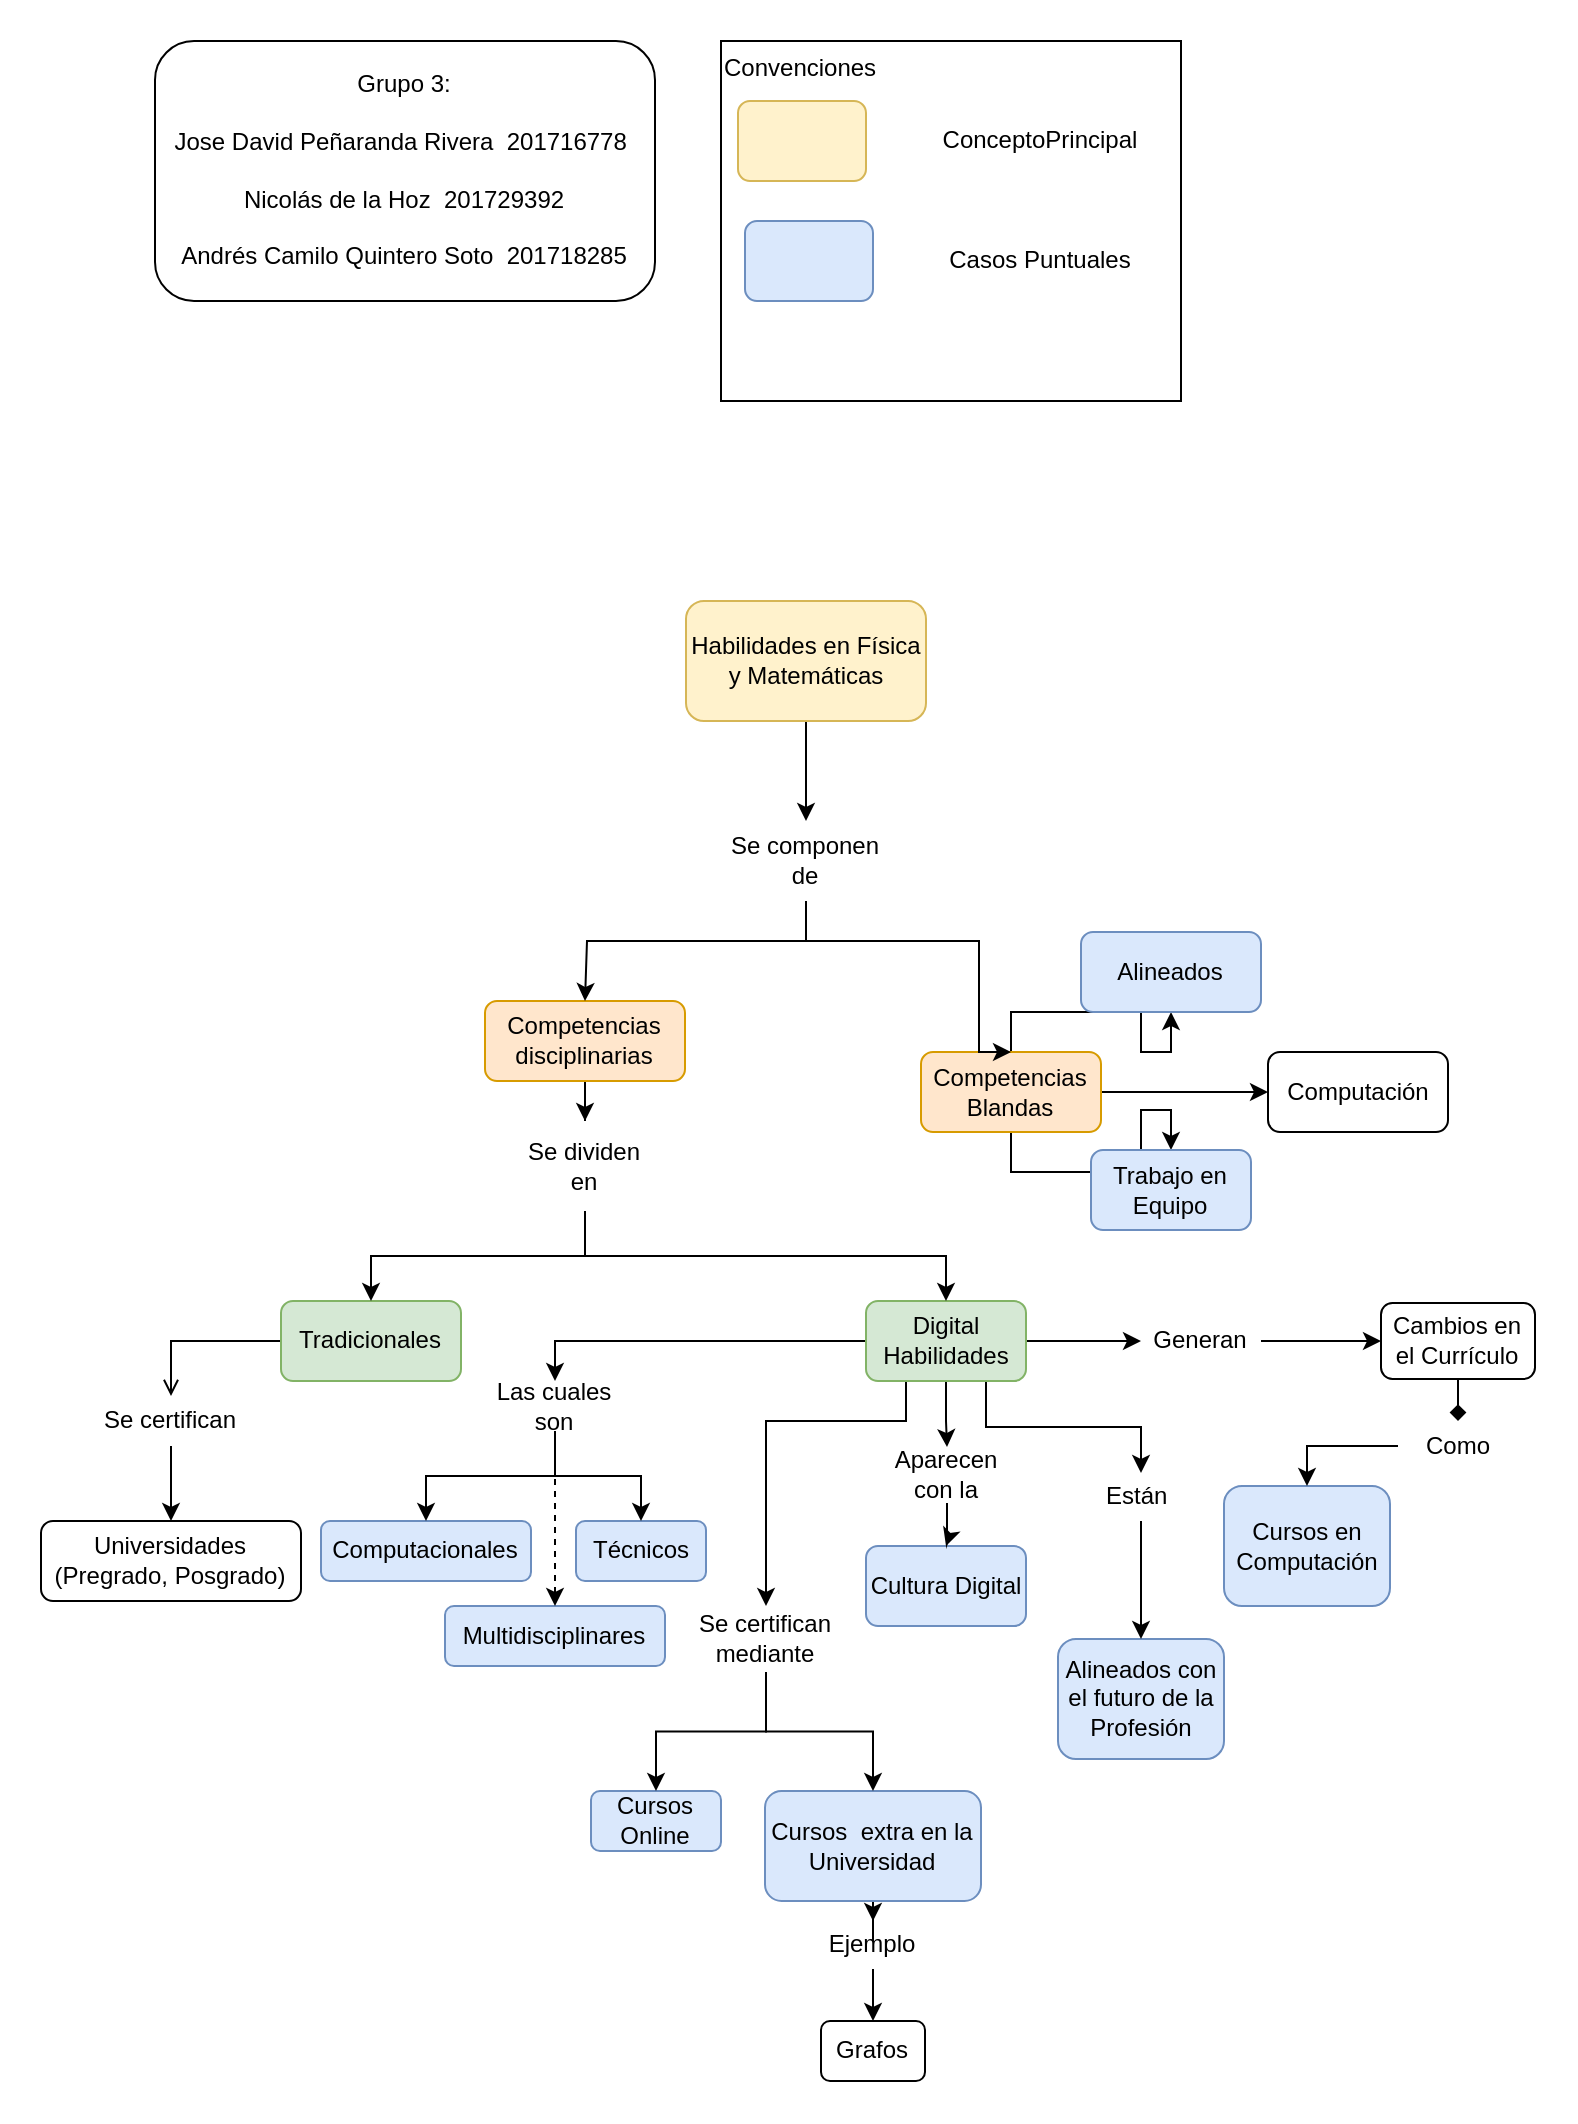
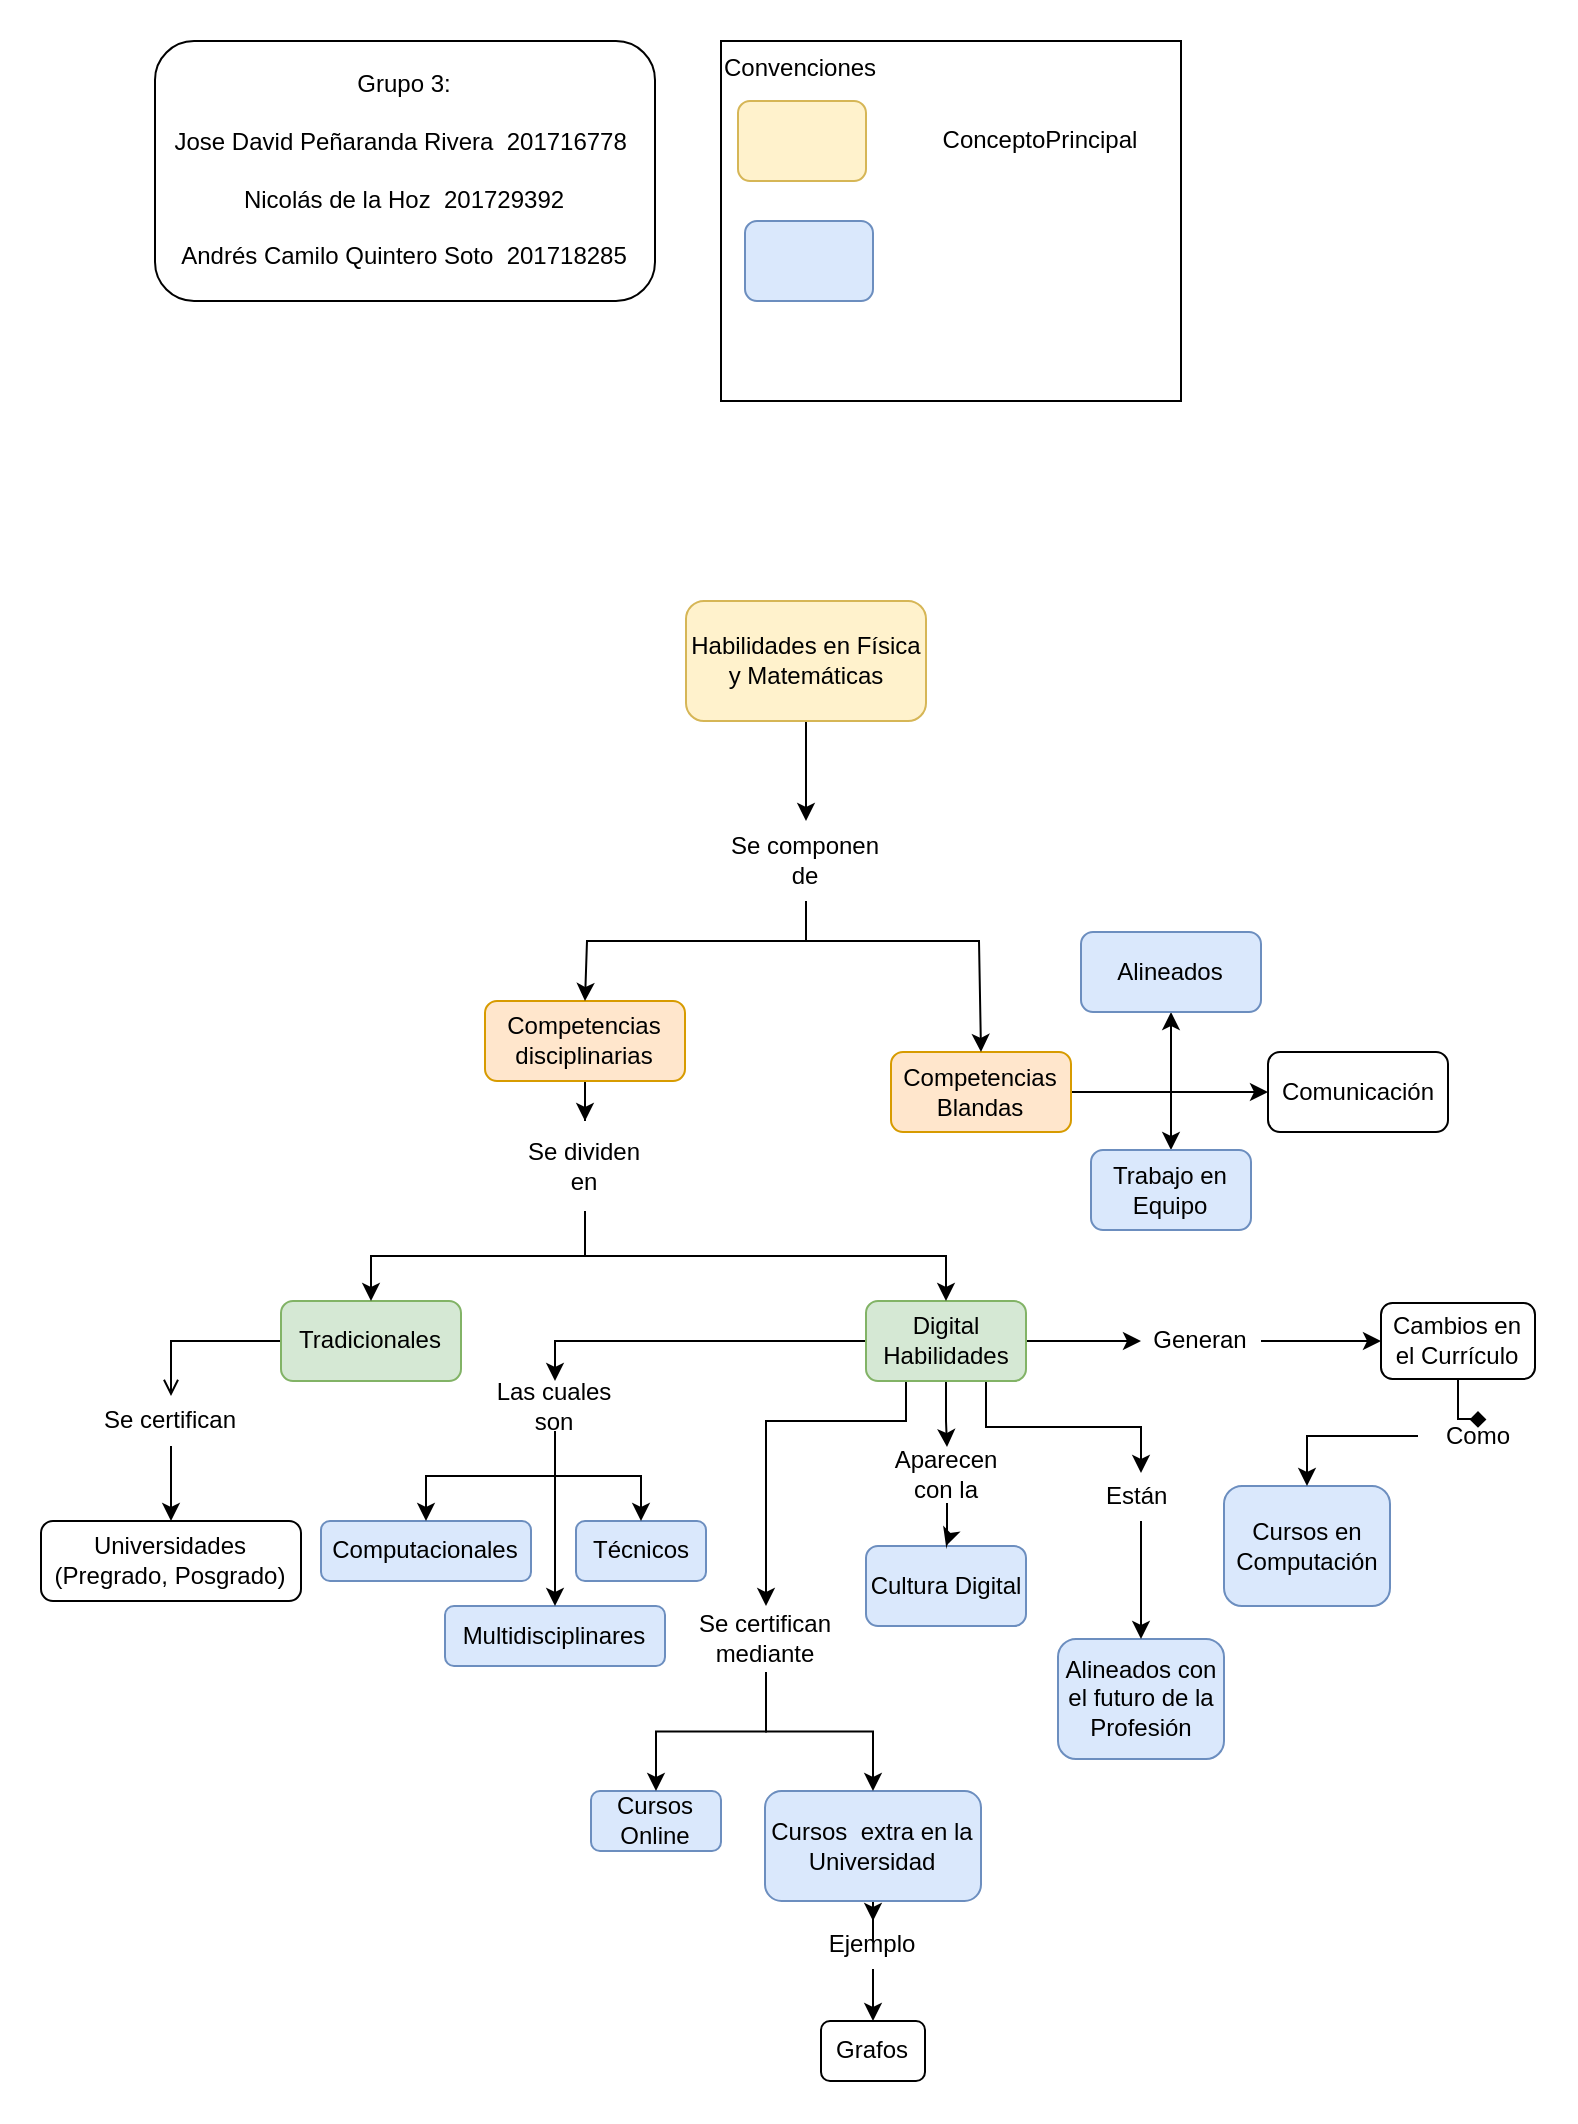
node "Casos Puntuales": removed
node "Competencias Blandas": moved (1011, 1092) -> (981, 1092)
node "Computación": label "Computación" -> "Comunicación"
node "Como": moved (1458, 1446) -> (1478, 1436)
edge "Las cuales son" -> "Multidisciplinares": style dashed -> solid
